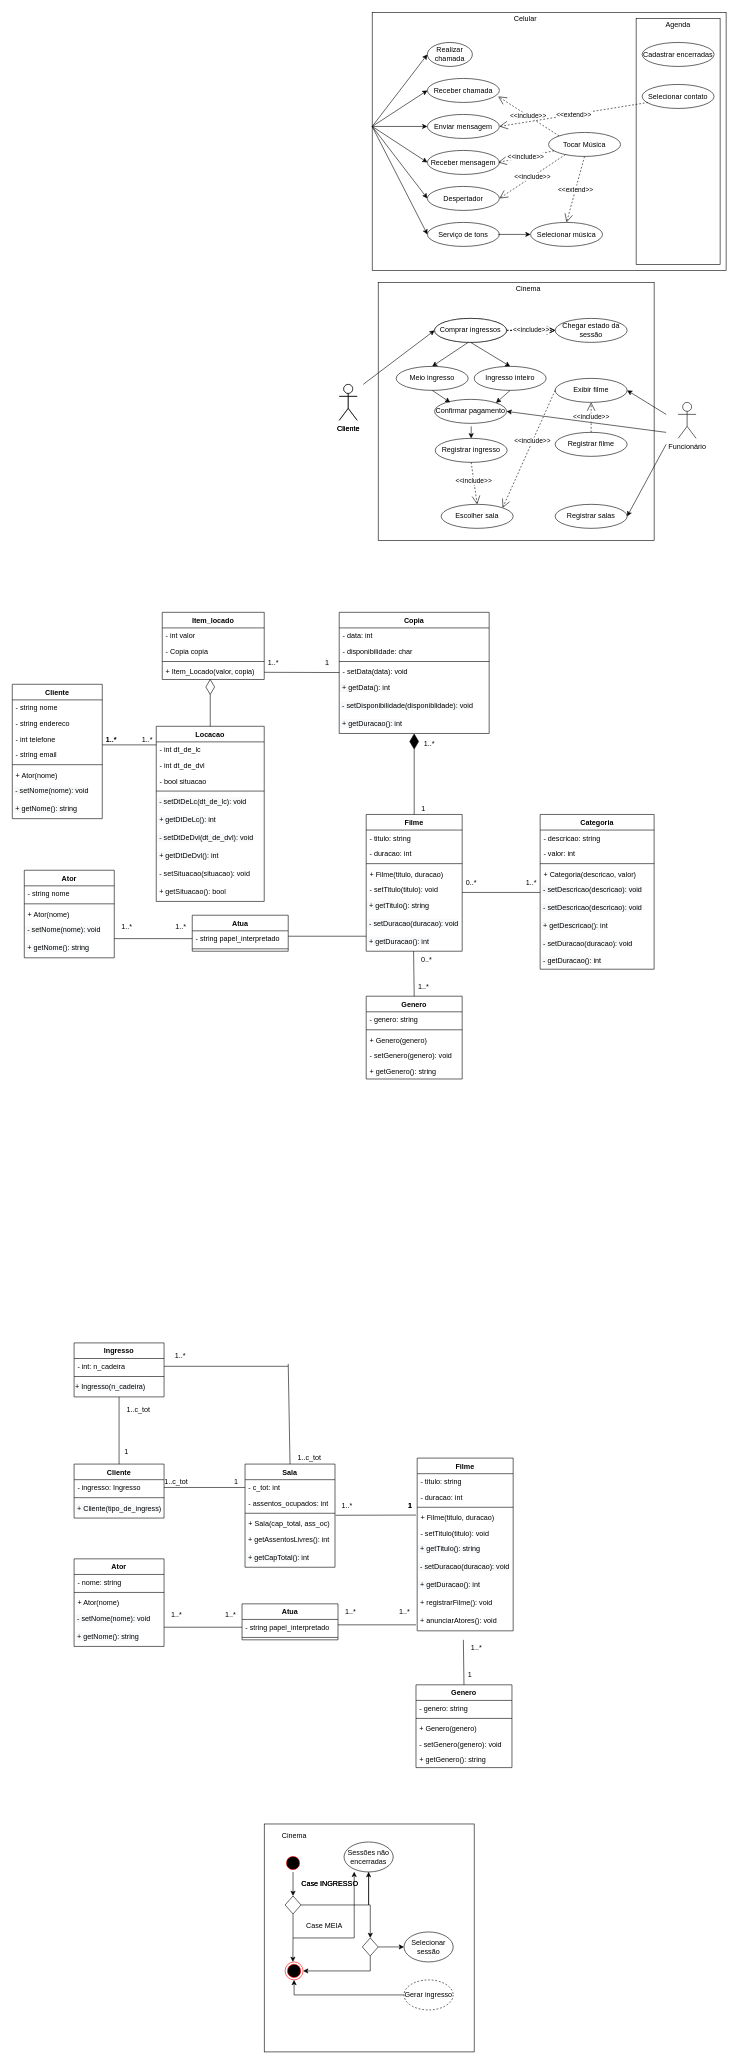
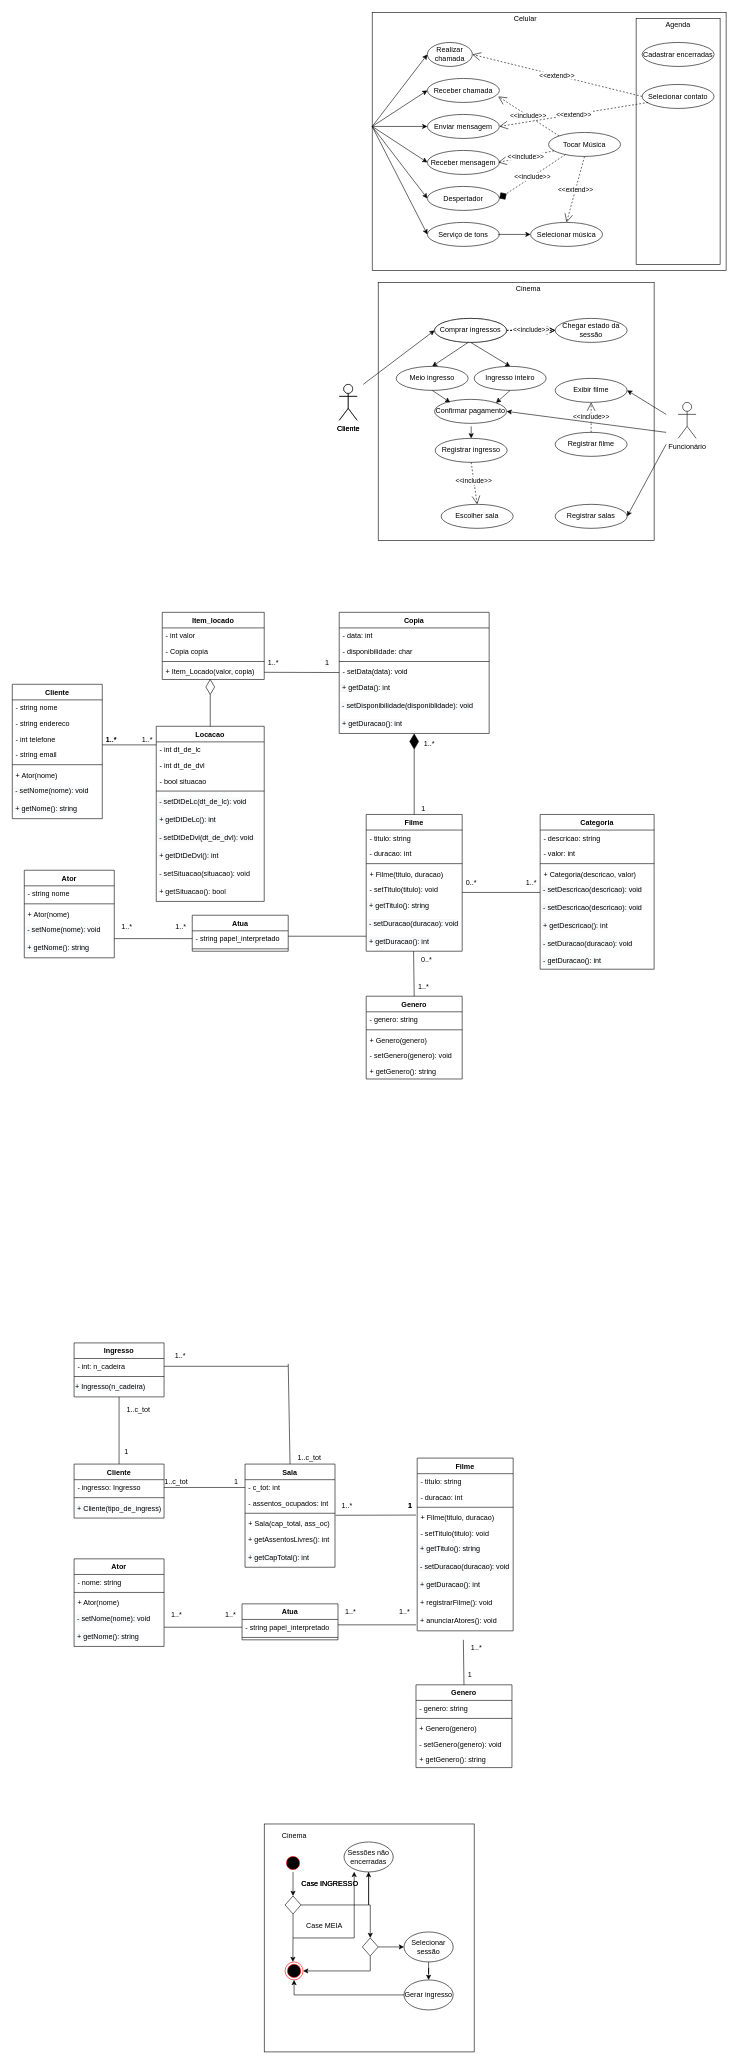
edge "Selecionar contato" -> "Realizar chamada": added, label "<<extend>>"
edge "Tocar Música" -> "Despertador": arrowhead open -> diamond
edge "Exibir filme" -> "Escolher sala": removed, label "<<include>>"
edge "Selecionar sessão" -> "Gerar ingresso": added
node "Gerar ingresso": style dashed -> solid
